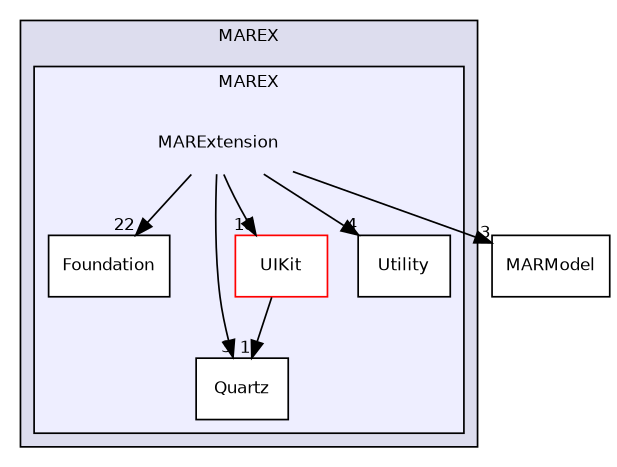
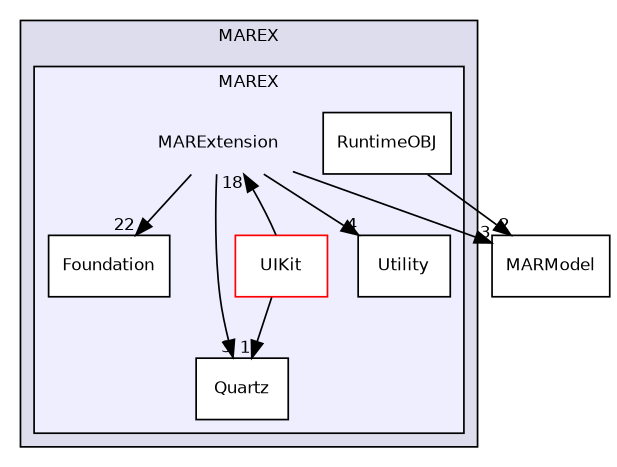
node "RuntimeOBJ": added
edge "MARExtension" -> "UIKit": reversed
